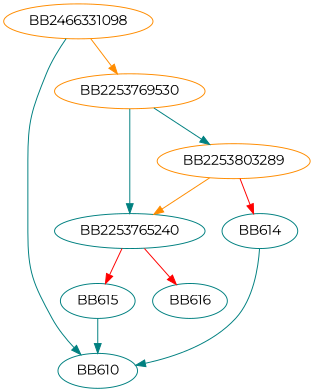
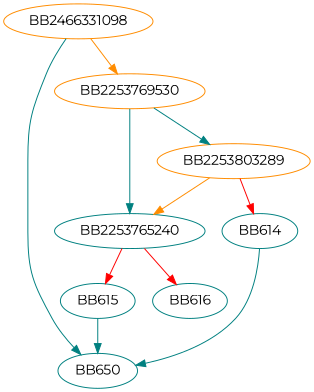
node "BB610": label "BB610" -> "BB650"
